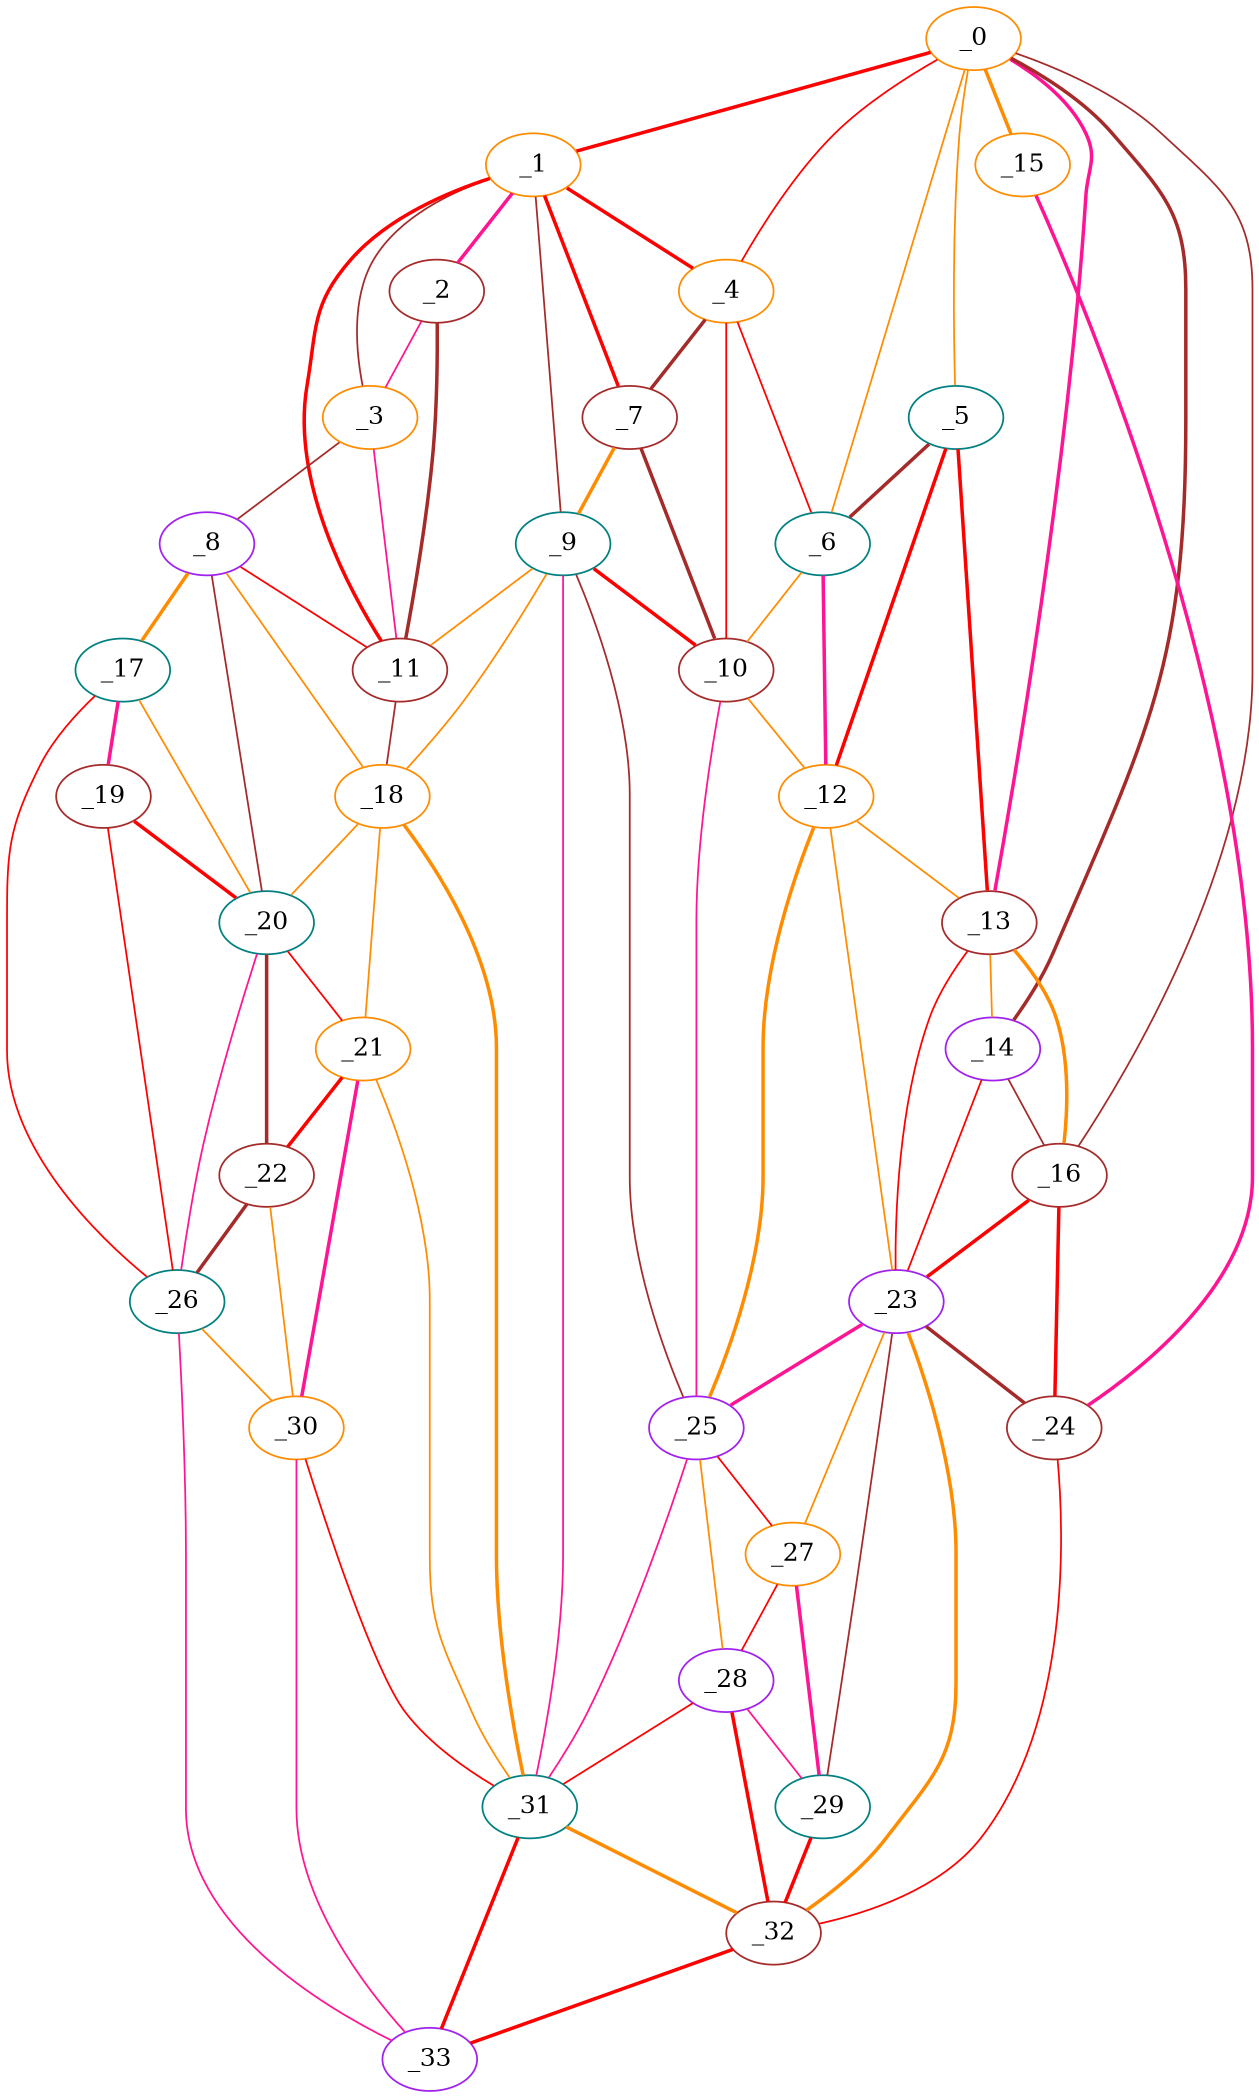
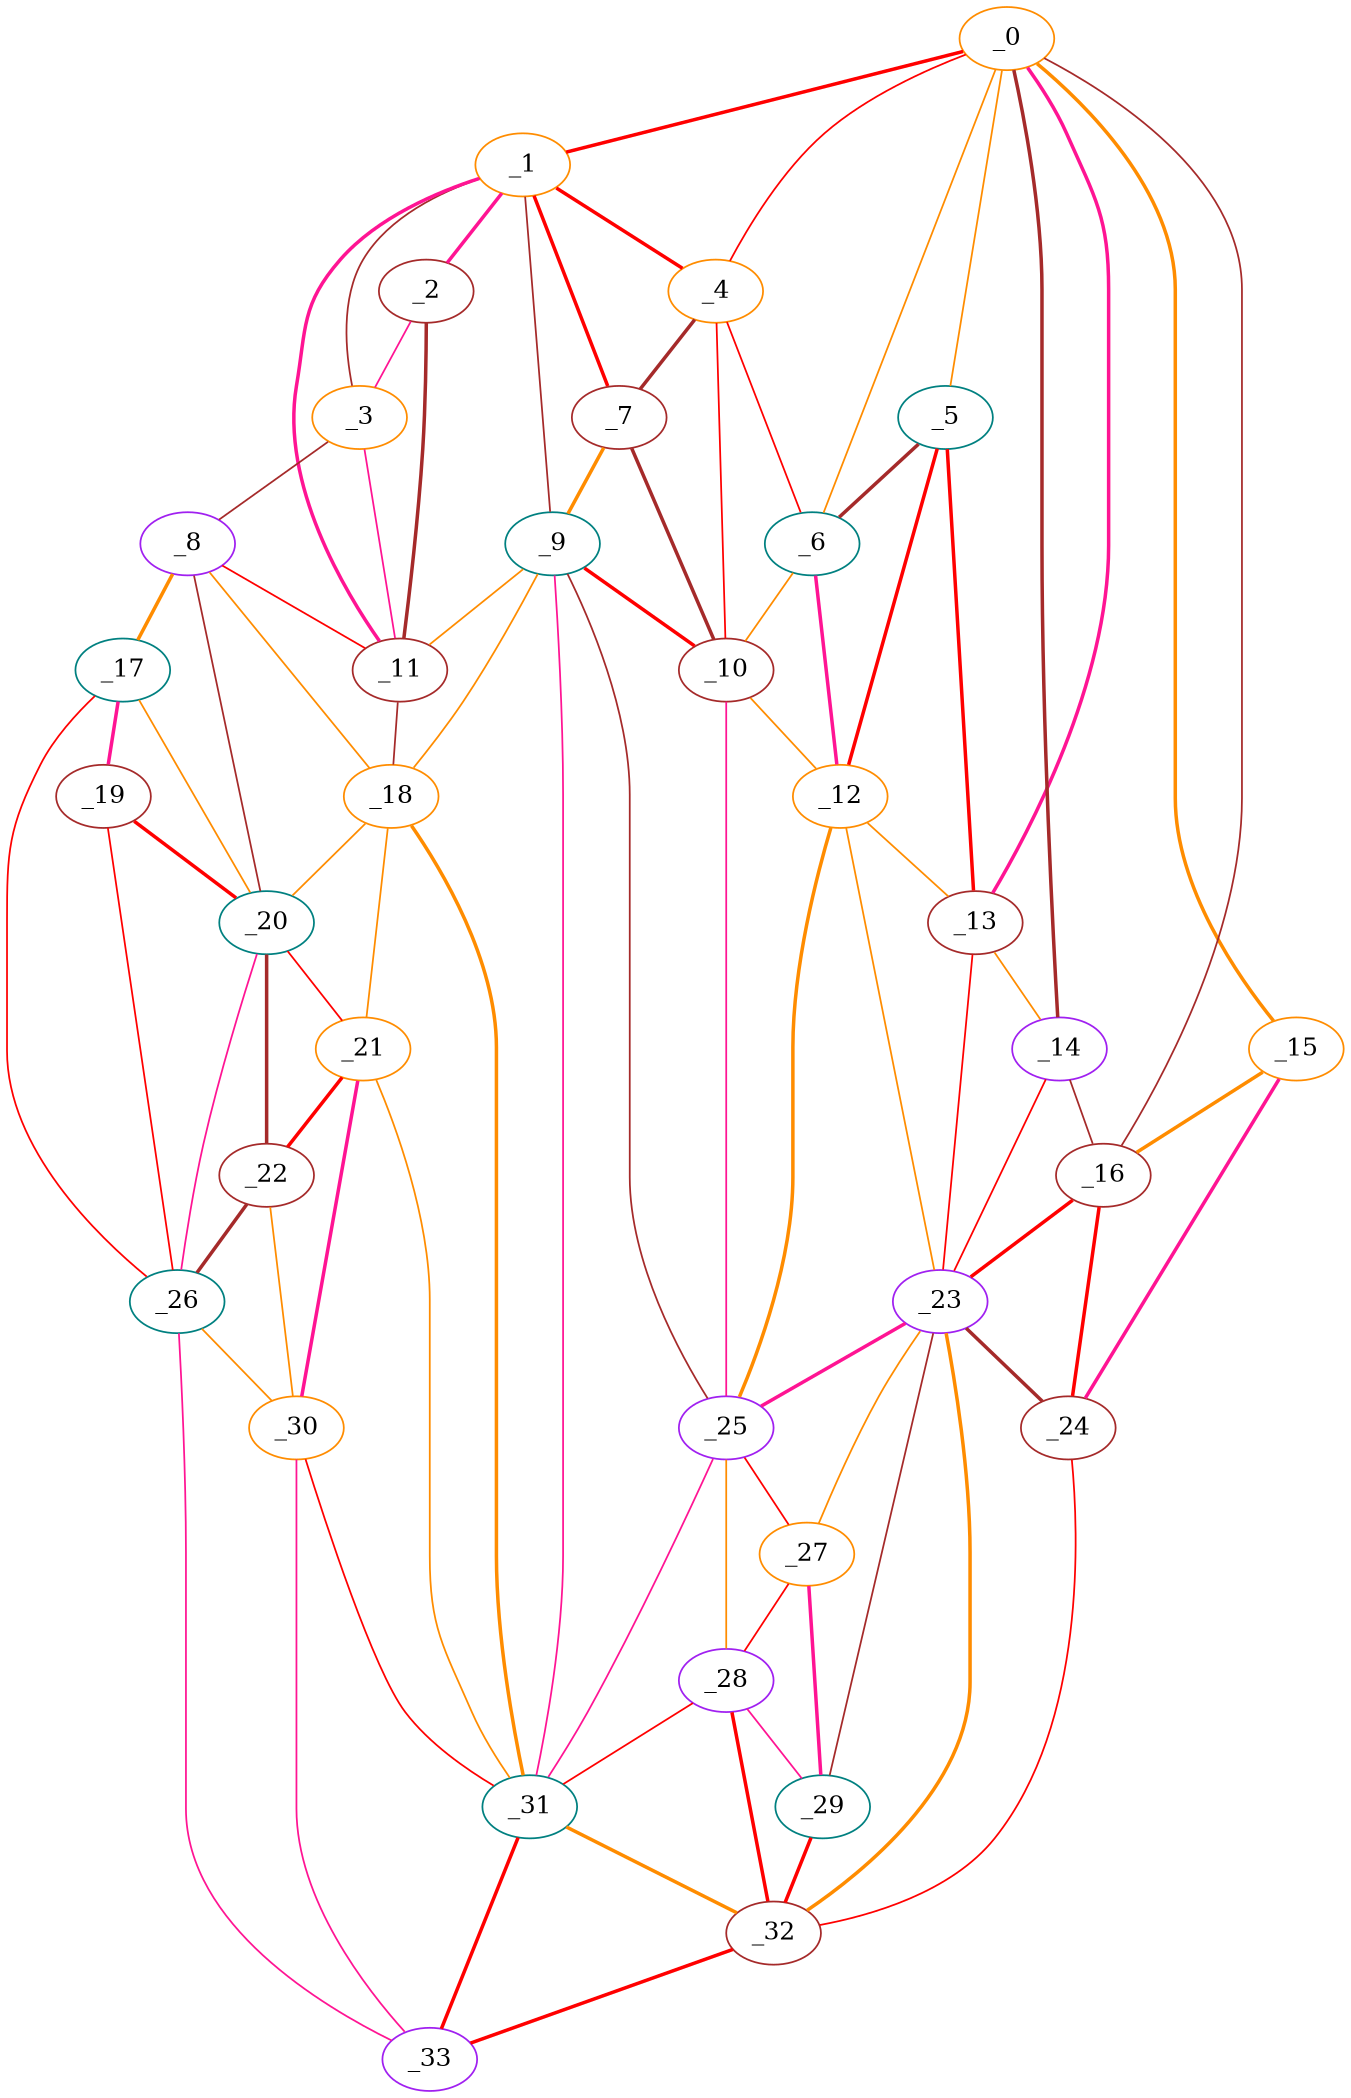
edge "_1" -- "_11": color red -> deeppink
edge "_13" -- "_16": now "_15" -- "_16"
